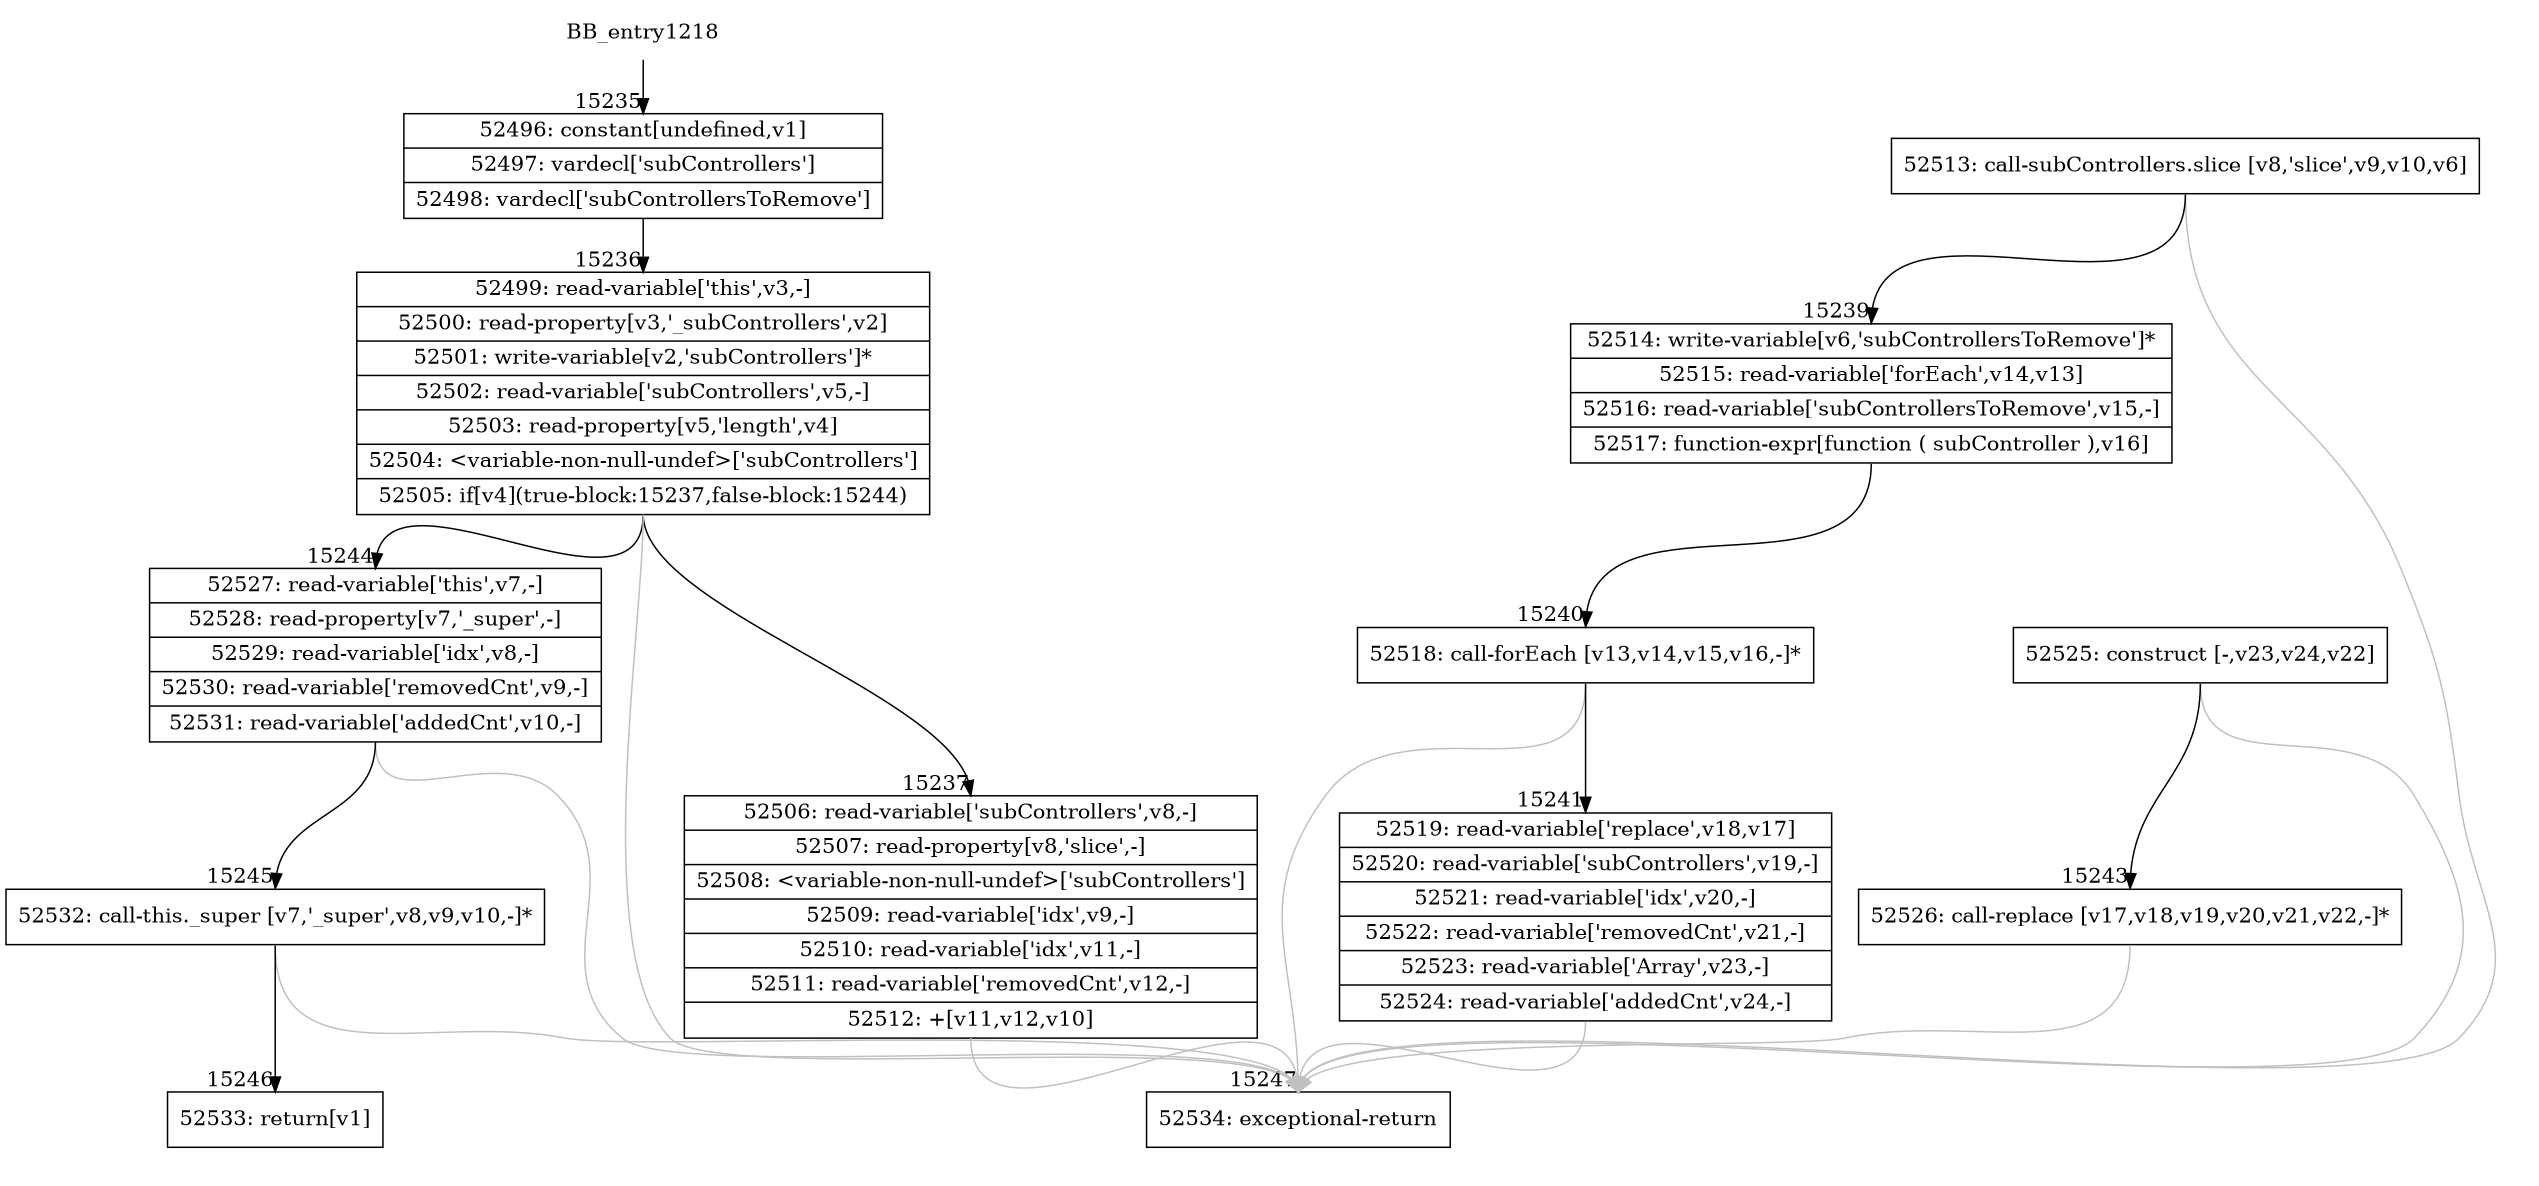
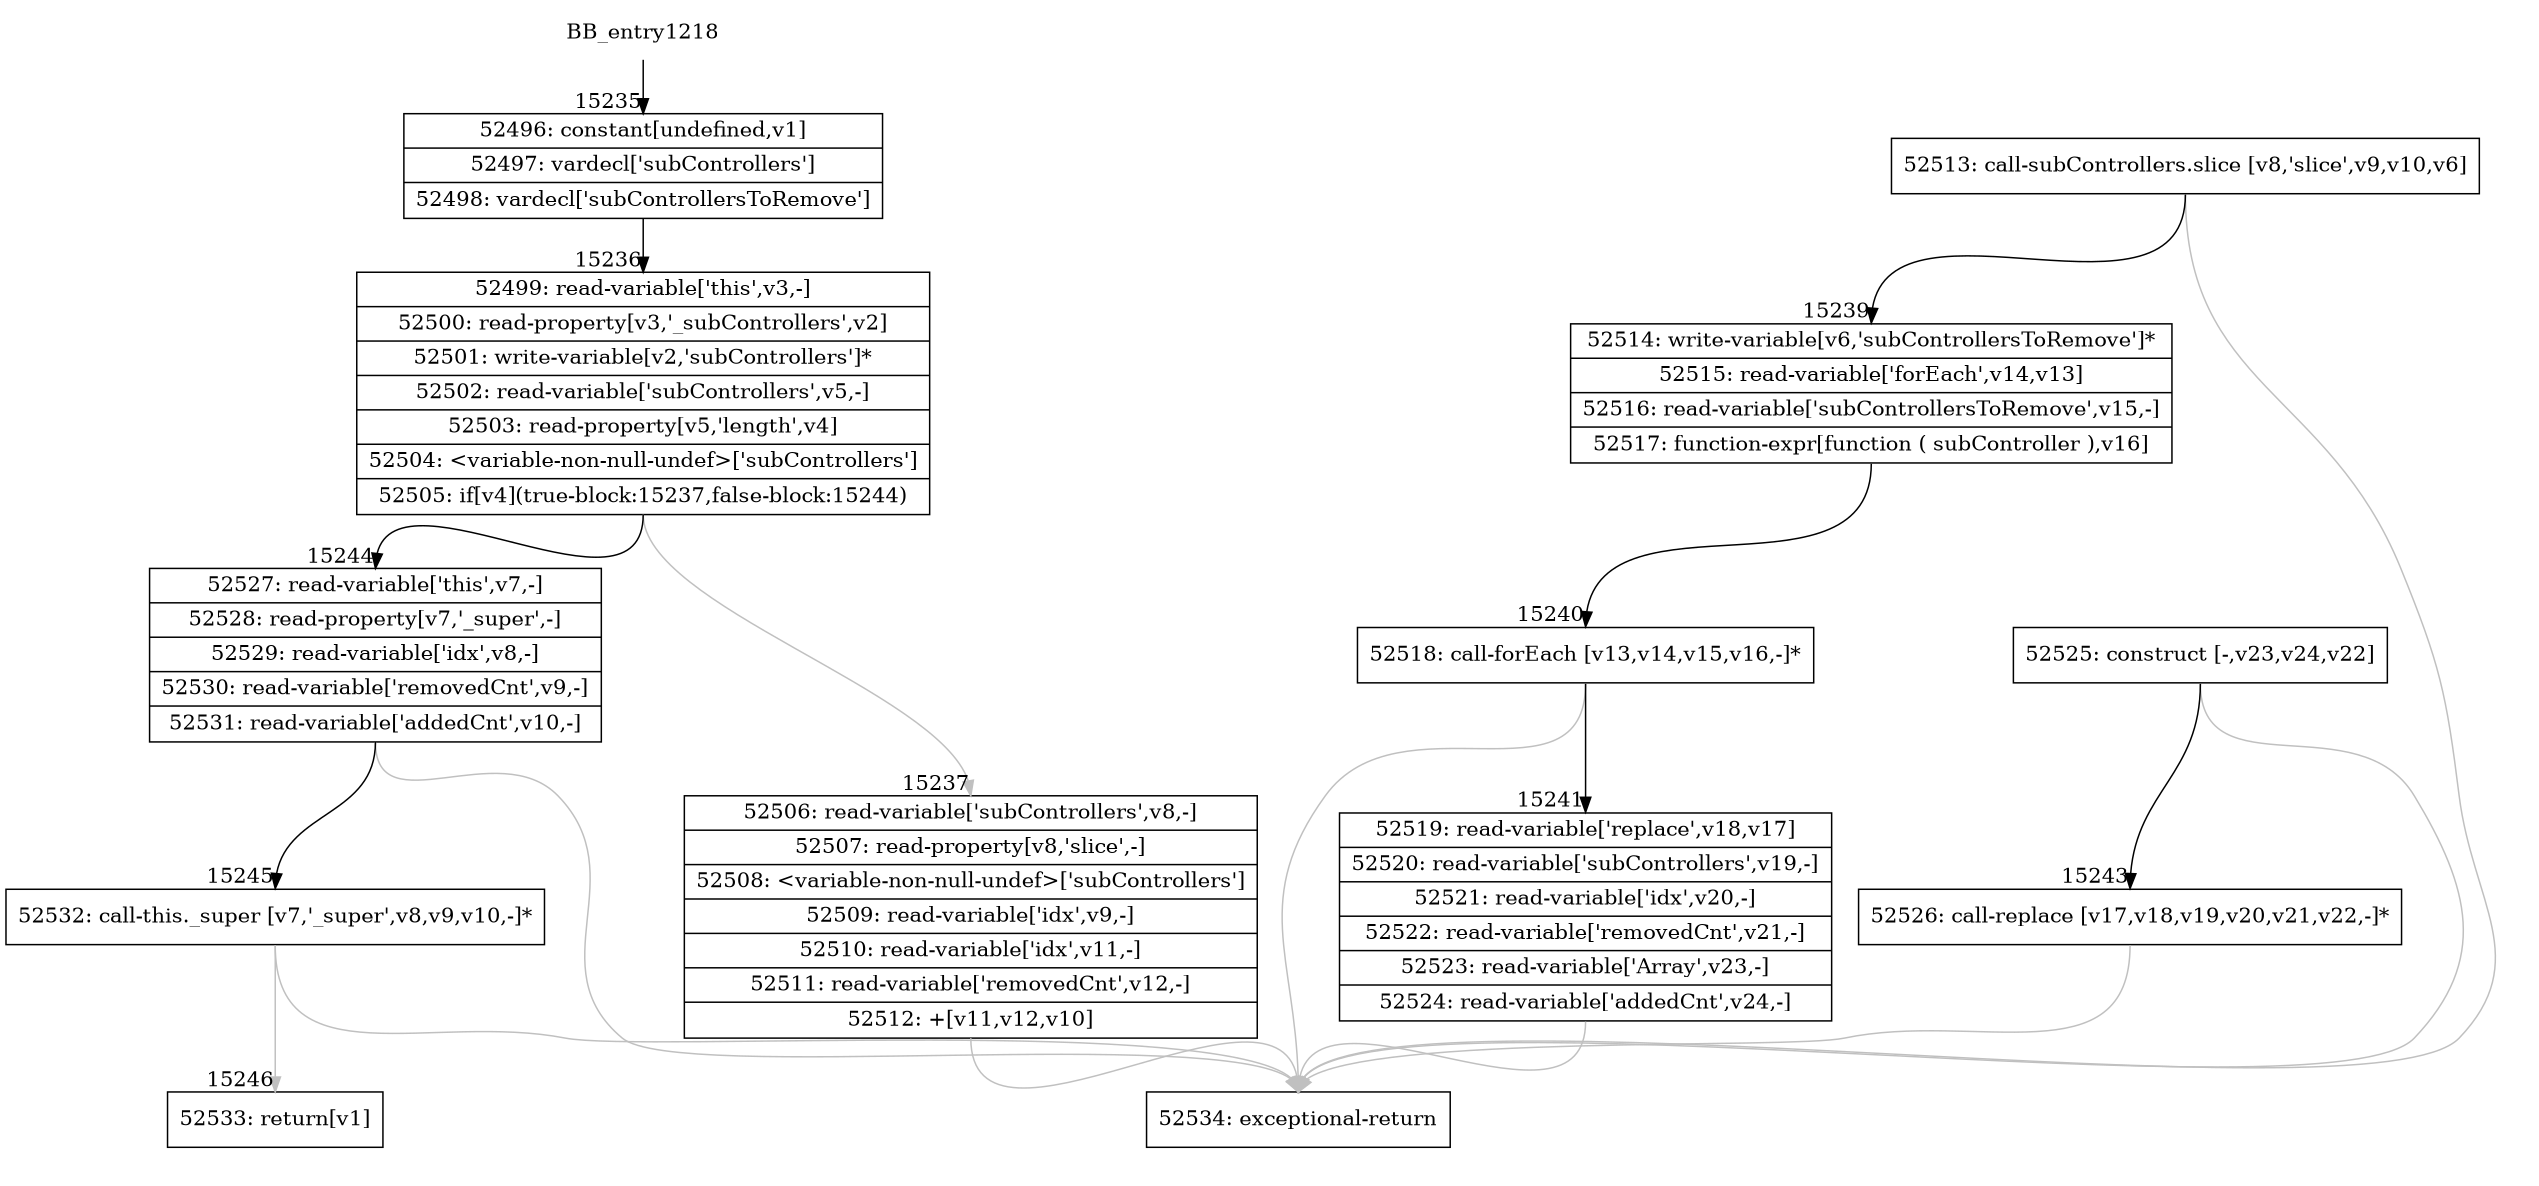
edge "52499: read-variable['this',v3,-]" -> "52506: read-variable['subControllers',v8,-]": color black -> gray
edge "52532: call-this._super [v7,'_super',v8,v9,v10,-]*" -> "52533: return[v1]": color black -> gray
edge "52499: read-variable['this',v3,-]" -> "52534: exceptional-return": removed
